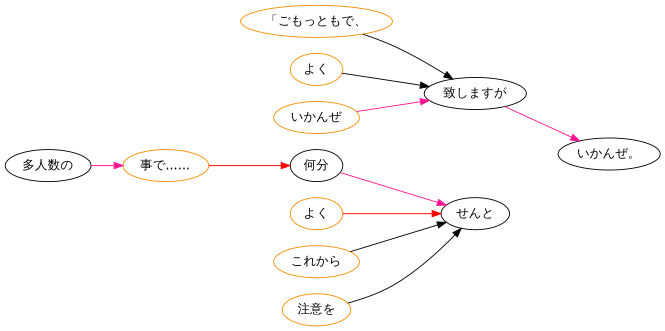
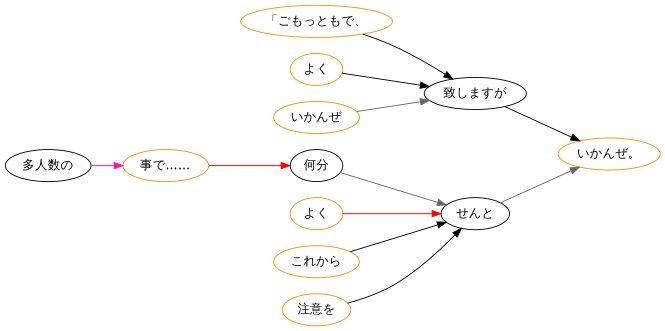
edge "いかんぜ" -> "致しますが": color deeppink -> gray40
edge "致しますが" -> "いかんぜ。": color deeppink -> black
node "いかんぜ。": color black -> darkorange
edge "せんと" -> "いかんぜ。": added
edge "何分" -> "せんと": color deeppink -> gray40
